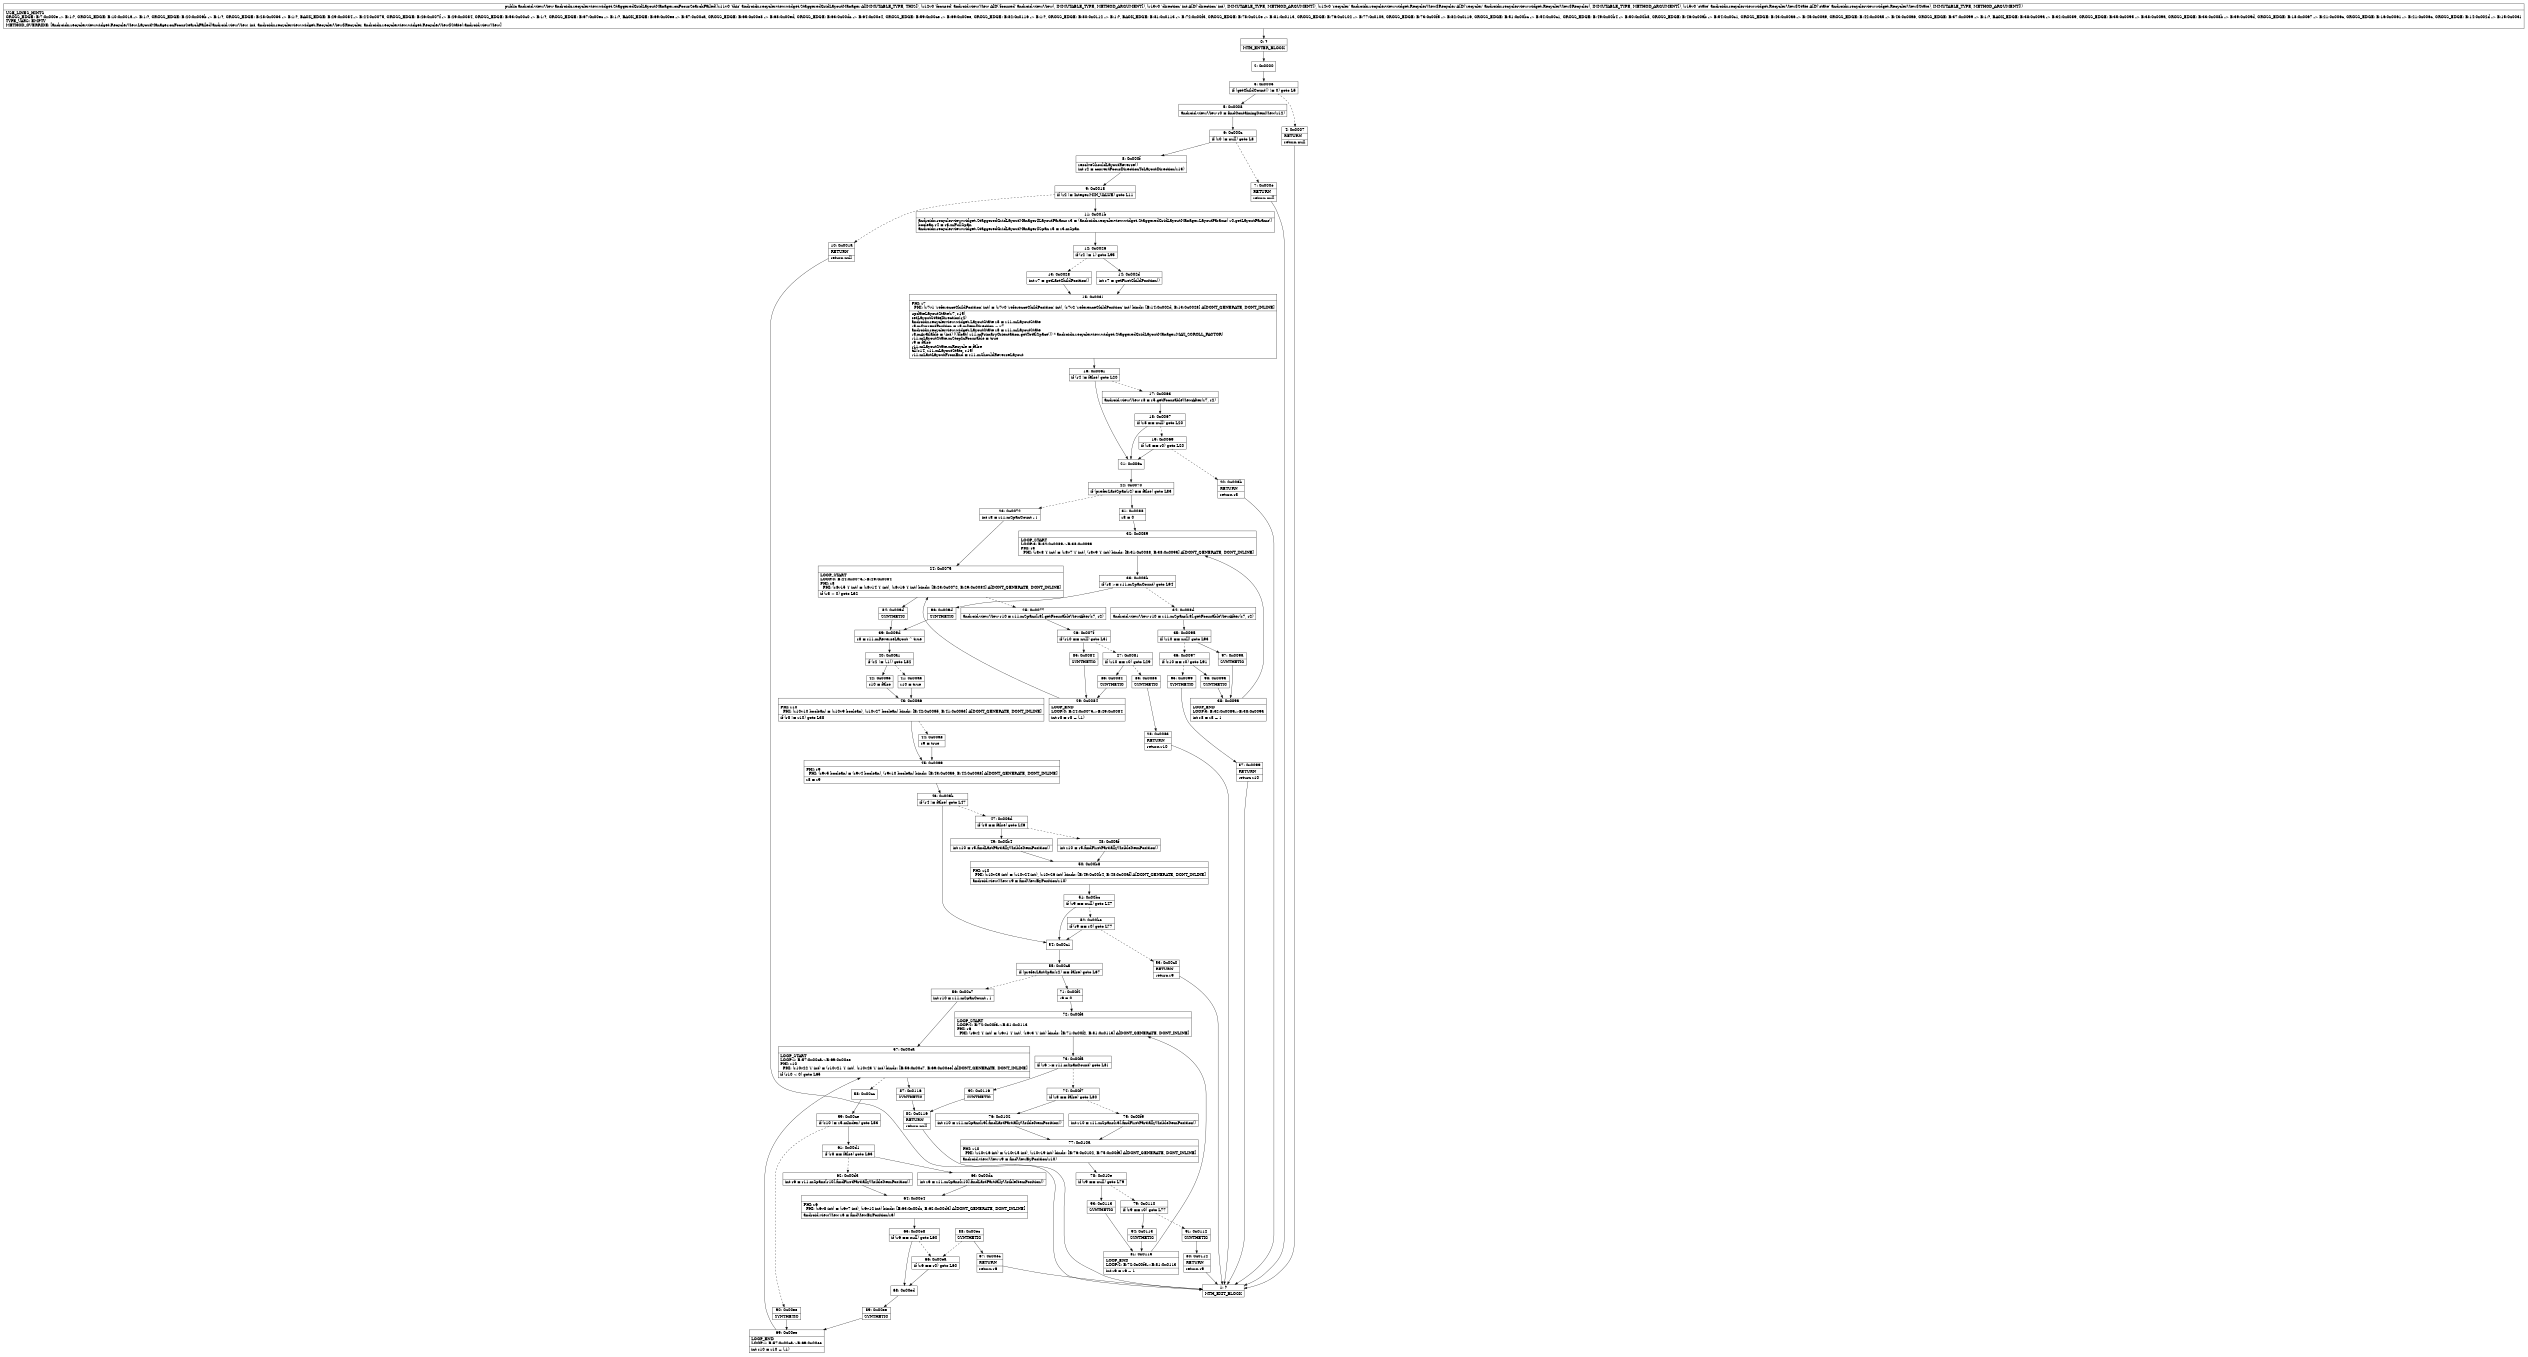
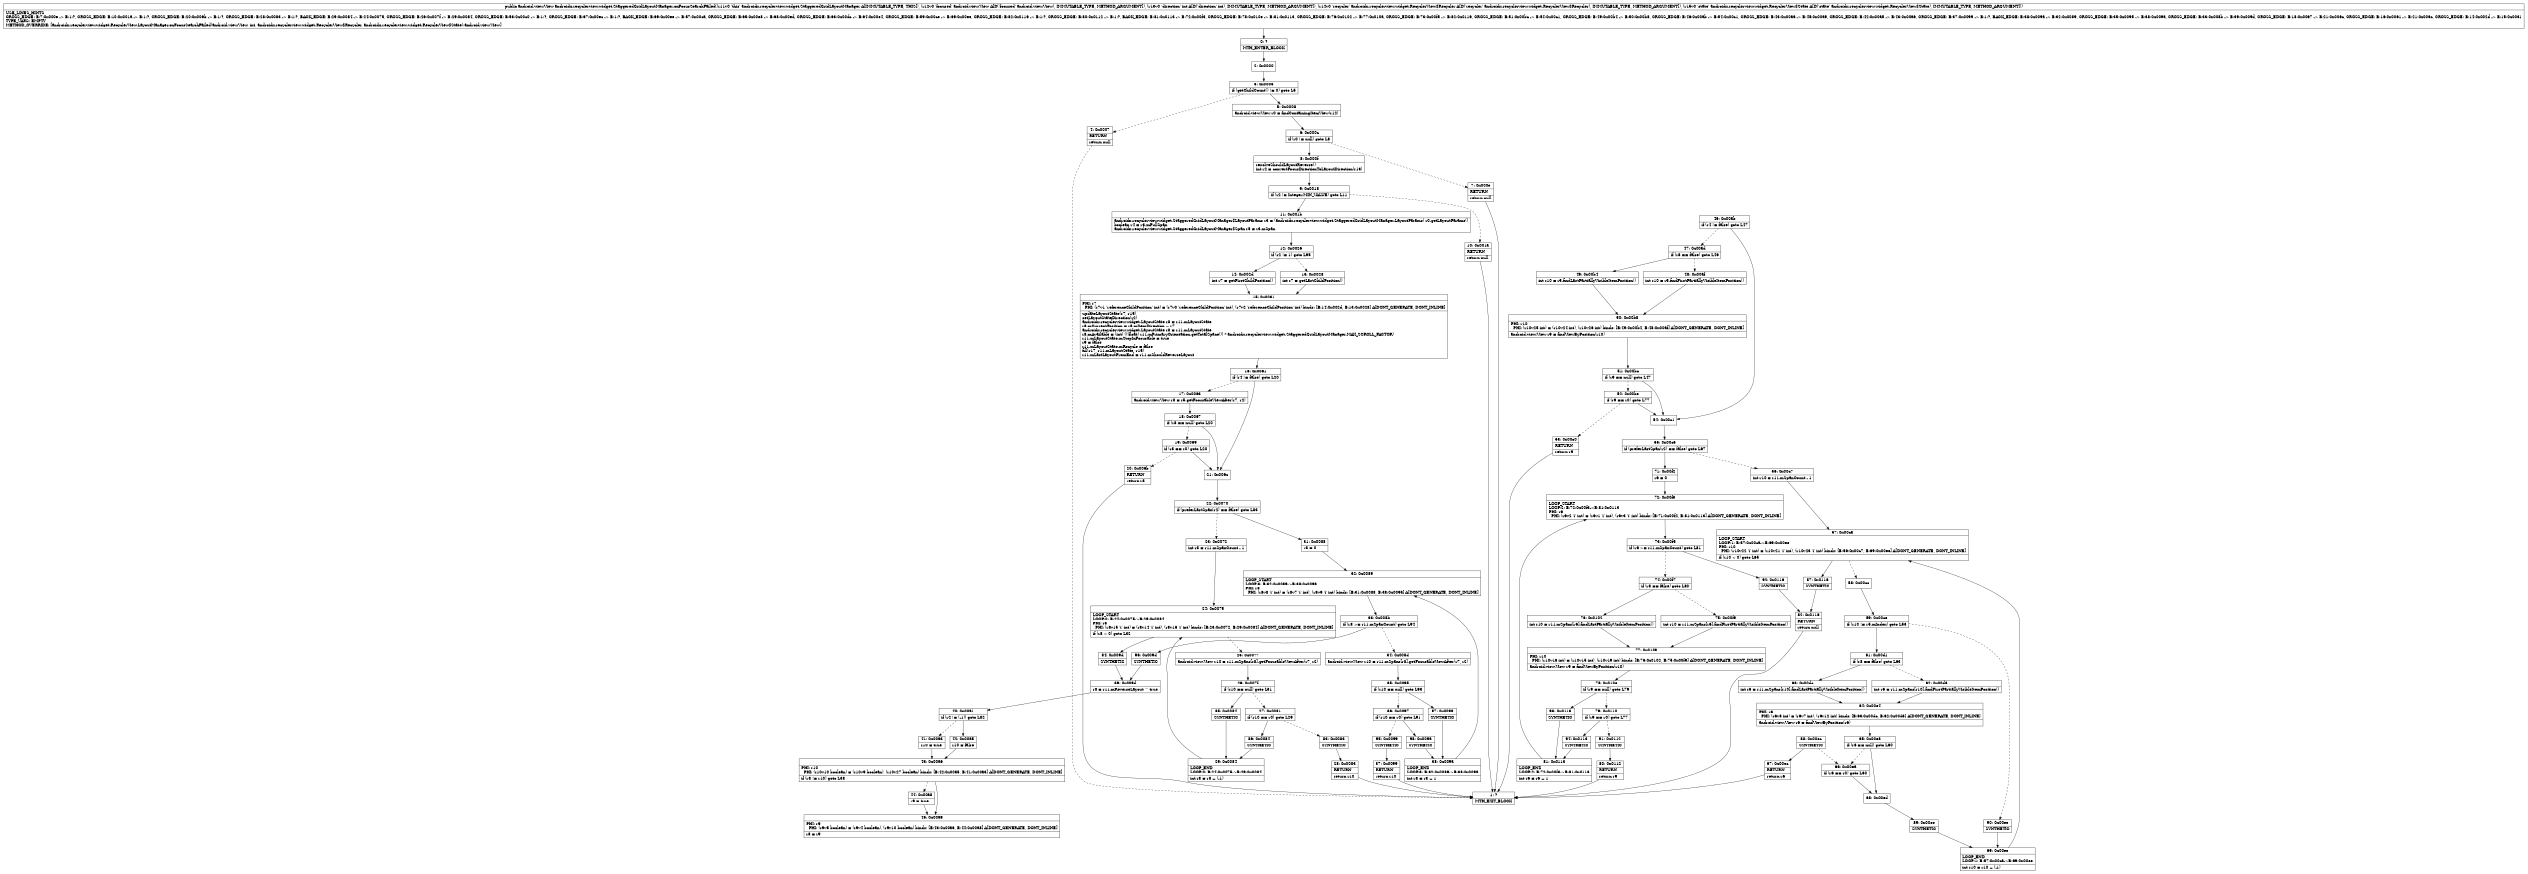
node "15: 0x0031": text "fill(r14, r11.mLayoutState, r15)" -> "fill(r17, r11.mLayoutState, r15)"
edge "4: 0x0007" -> "1: ?": style solid -> dashed
edge "45: 0x00a9" -> "46: 0x00ab": removed
